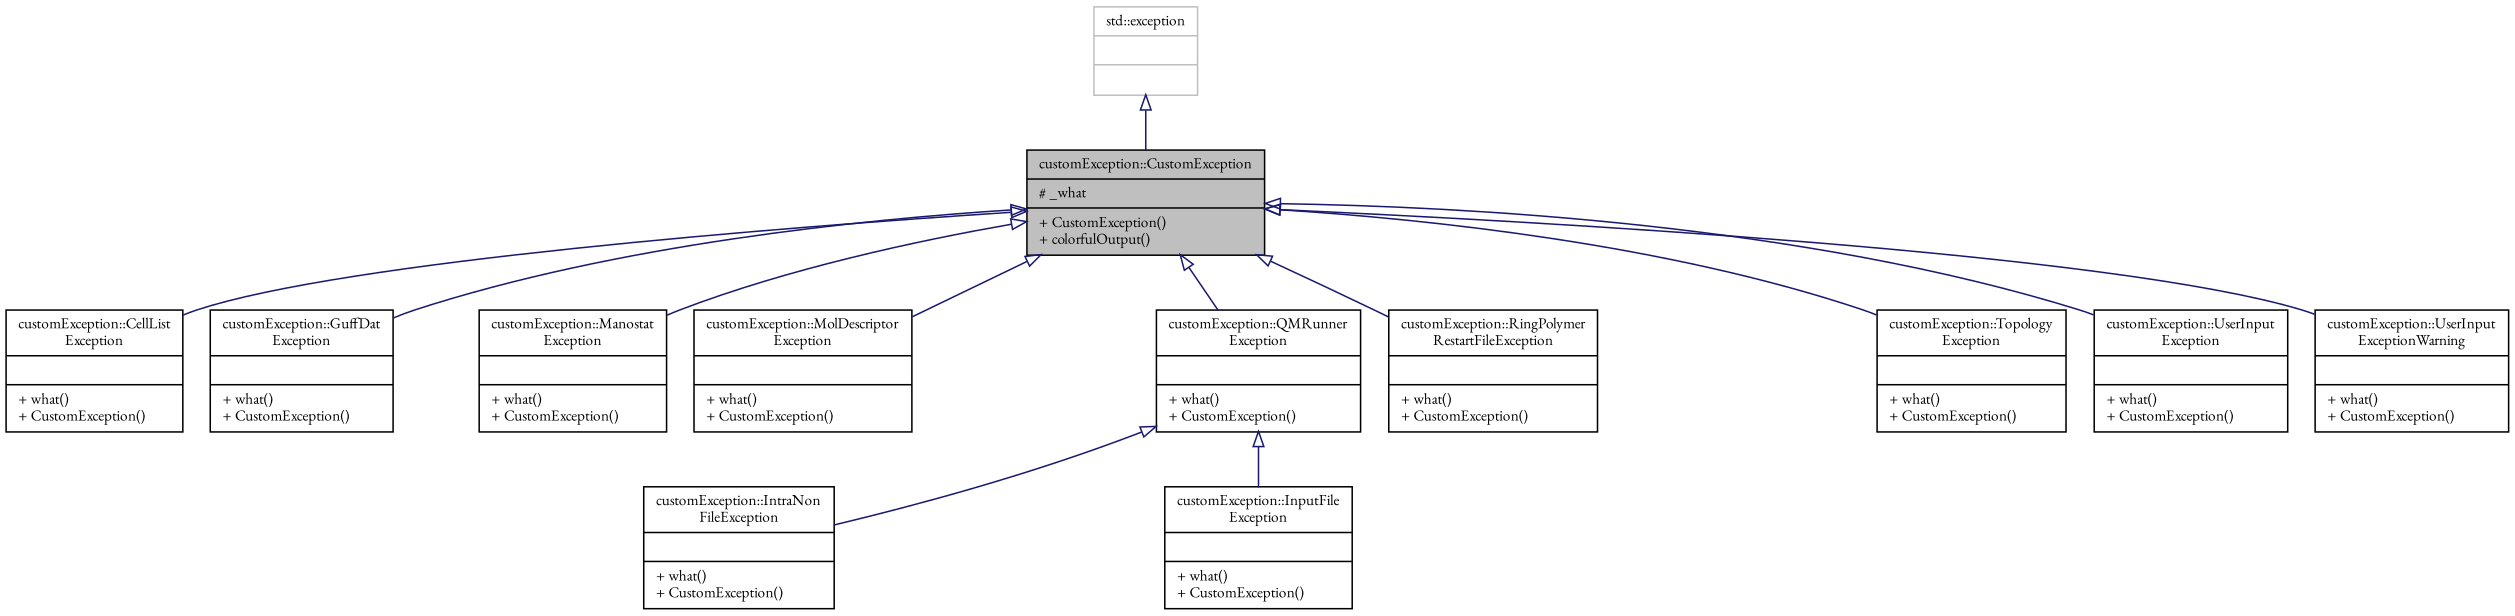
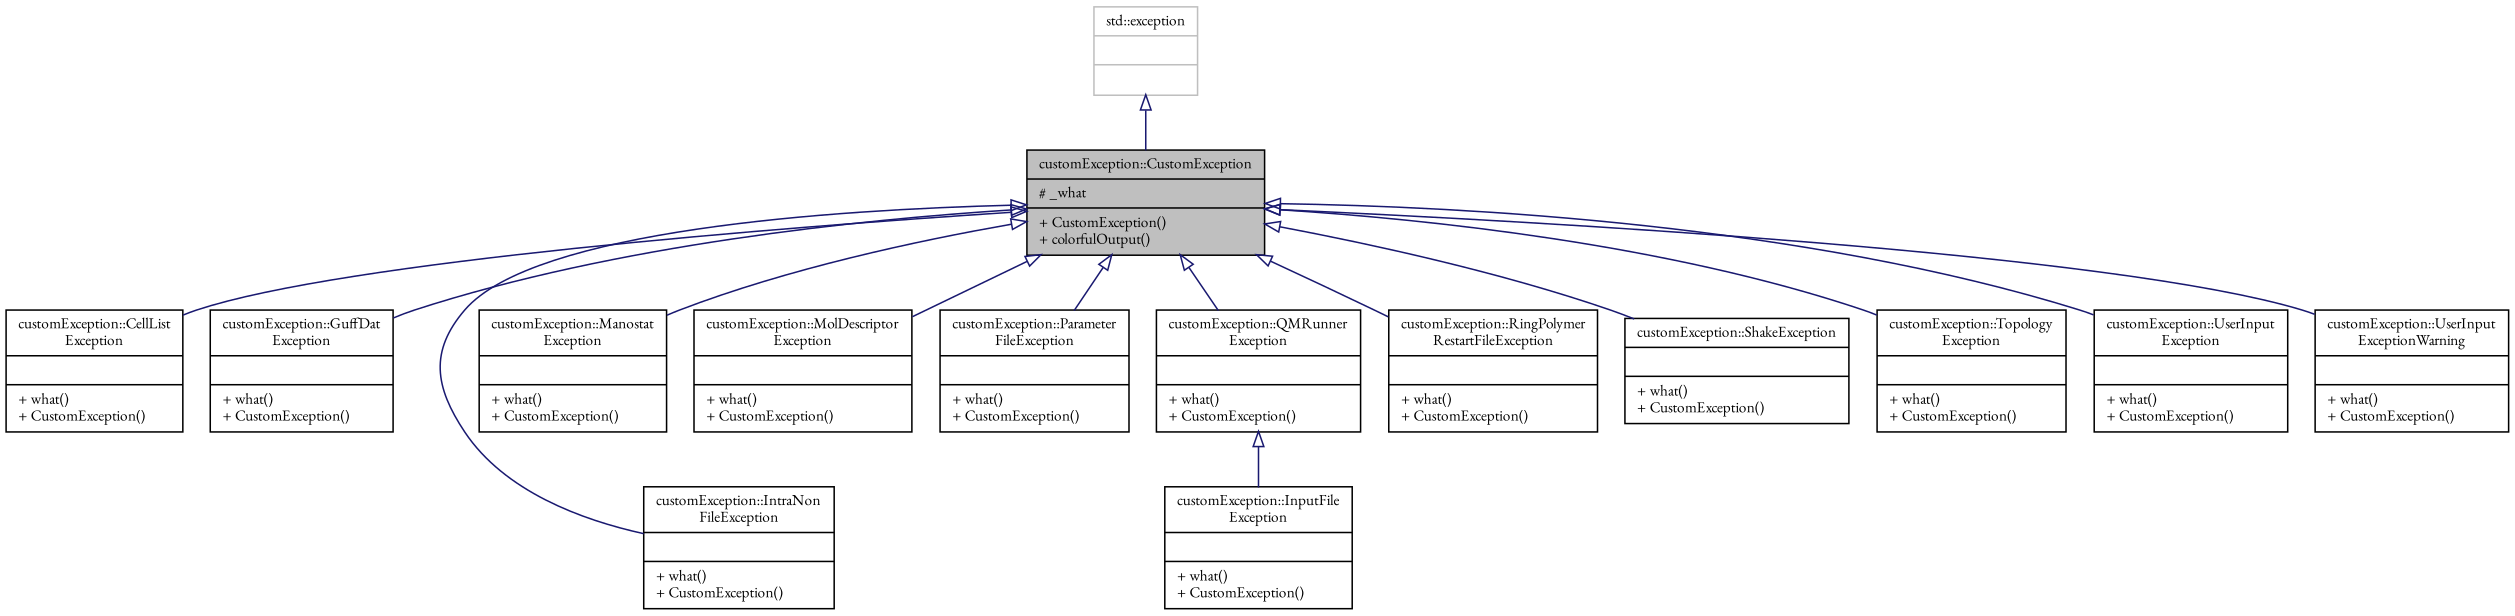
node "customException::Parameter": added
node "customException::ShakeException": added
edge "customException::IntraNon" -> "customException::QMRunner": now "customException::IntraNon" -> "customException::CustomException"
